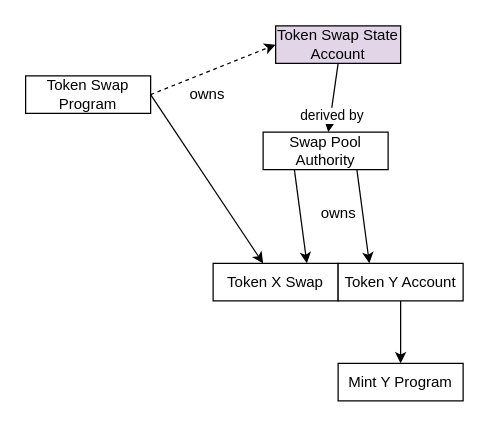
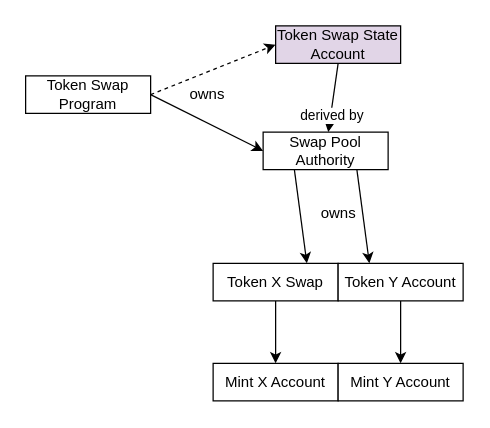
edge "Token Swap Program" -> "Token X Swap": now "Token Swap Program" -> "Swap Pool Authority"
edge "Token X Swap" -> "Mint X Account": added
node "Mint X Account": added
node "Mint Y Program": label "Mint Y Program" -> "Mint Y Account"
